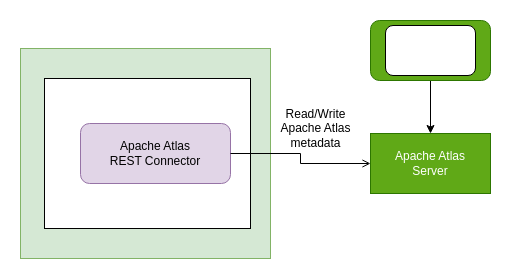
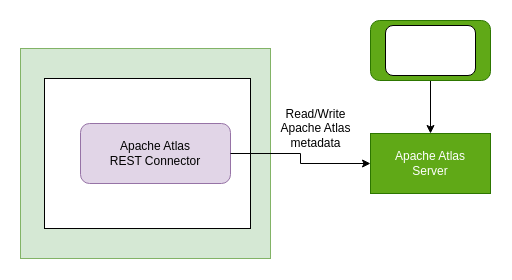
edge "Apache Atlas REST Connector" -> "Apache Atlas Server": arrowhead open -> classic
